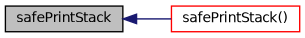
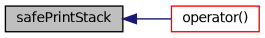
node "safePrintStack()": label "safePrintStack()" -> "operator()"
